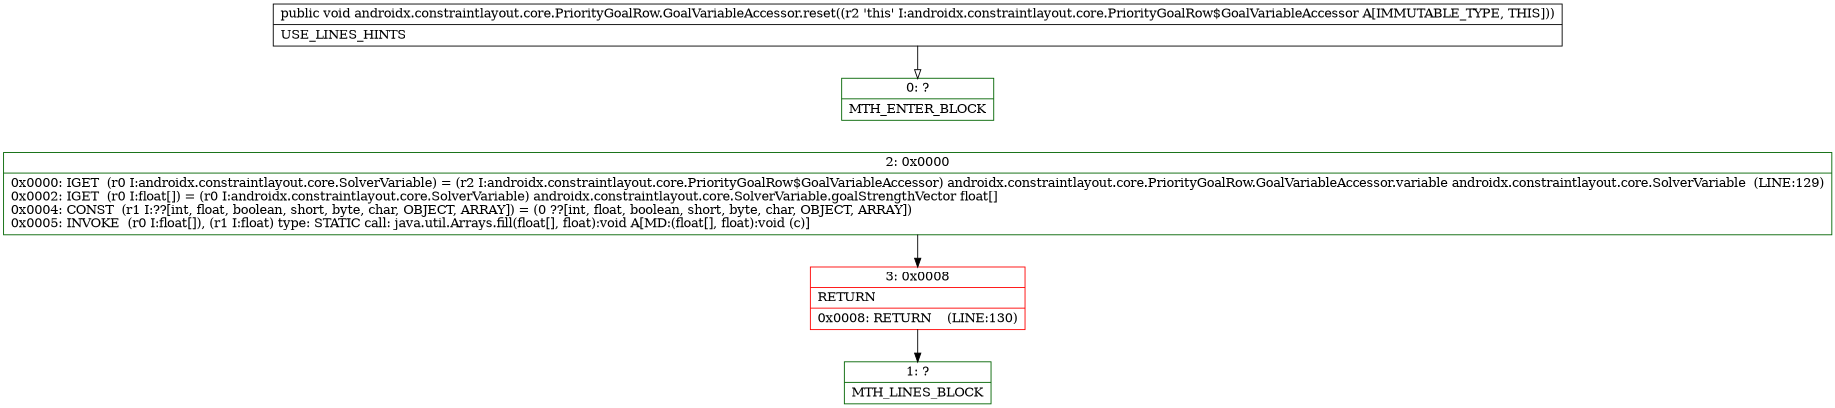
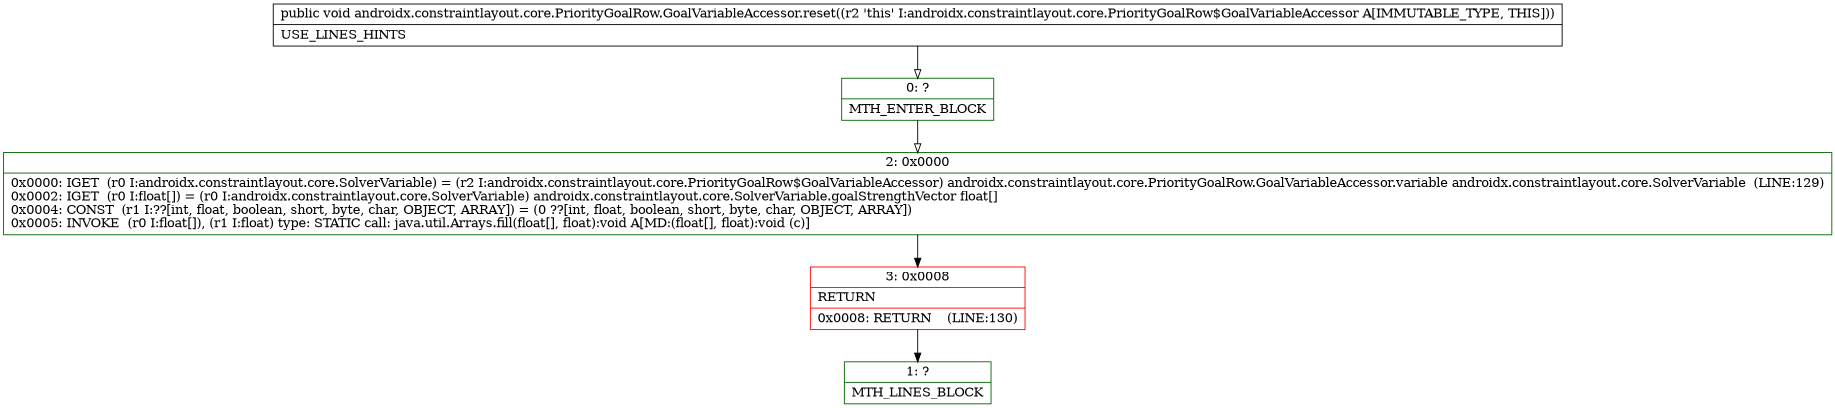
edge "0: ?" -> "2: 0x0000": added
